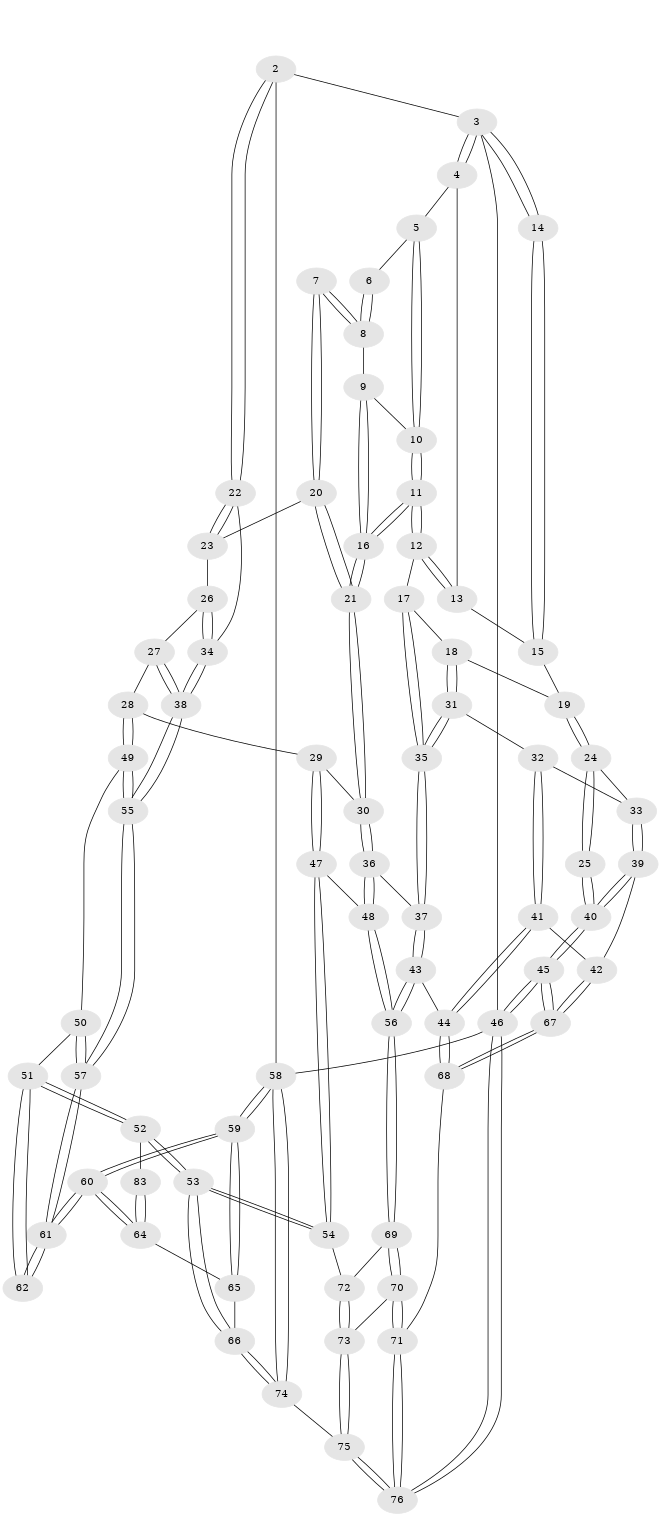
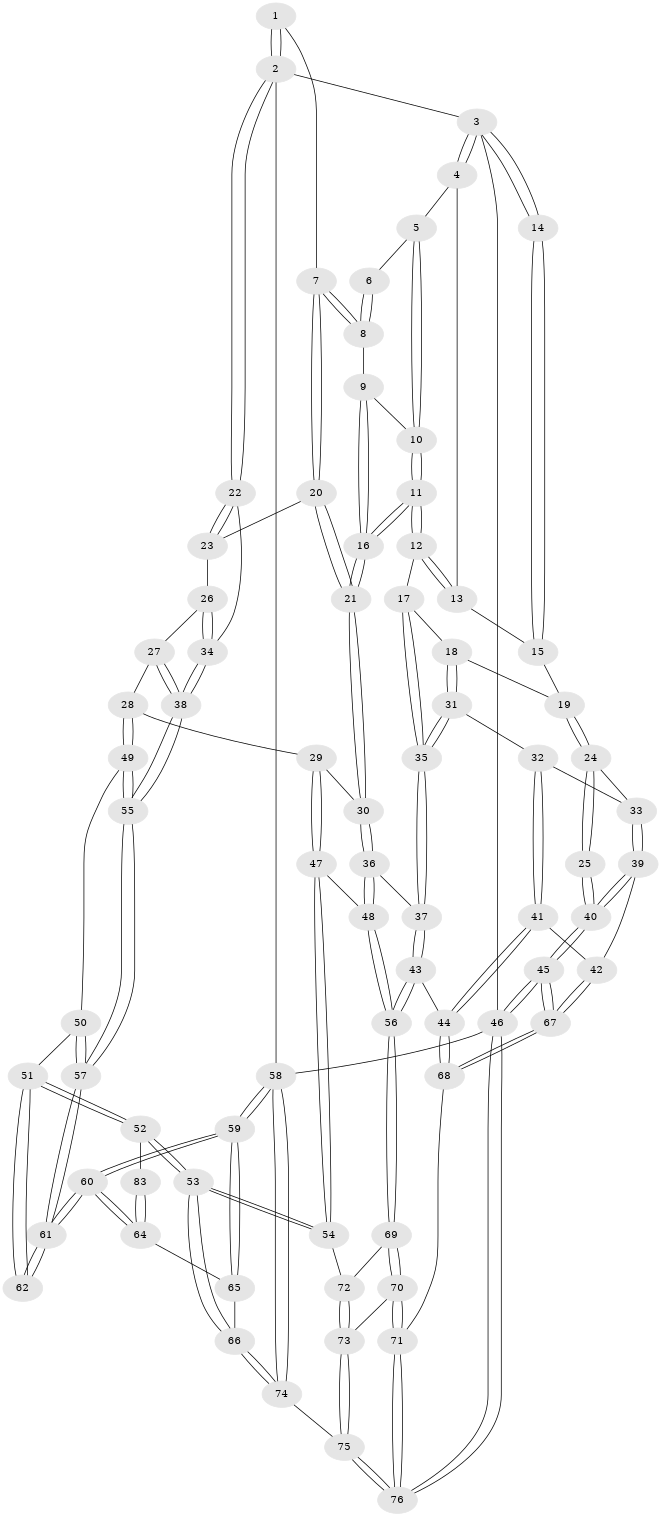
node "1": added
